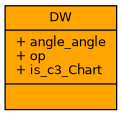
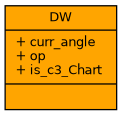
node "DW": text "+ angle_angle" -> "+ curr_angle"
